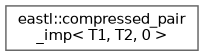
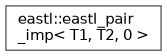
node "eastl::compressed_pair _imp< T1, T2, 0 >": label "eastl::compressed_pair _imp< T1, T2, 0 >" -> "eastl::eastl_pair _imp< T1, T2, 0 >"
